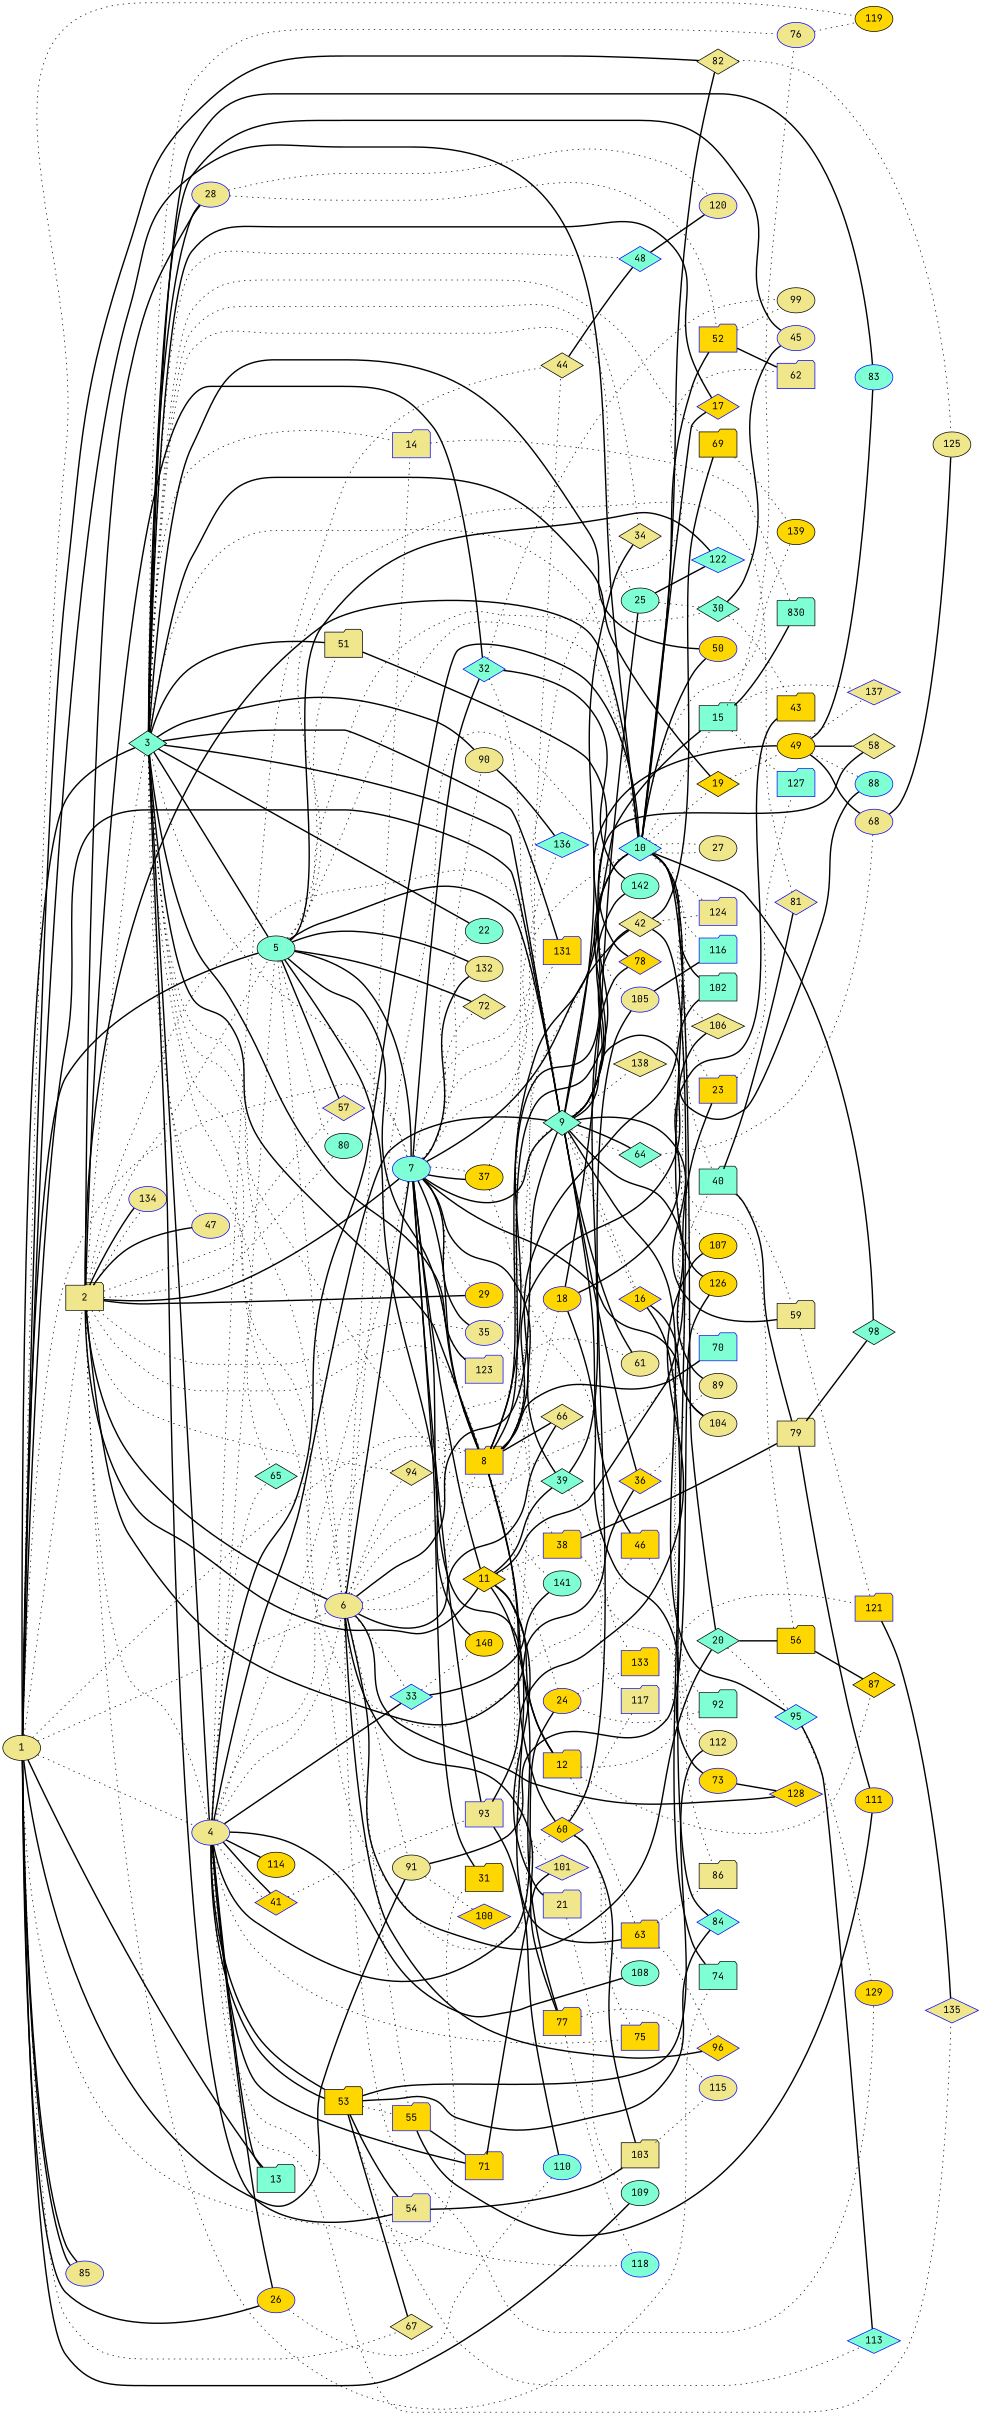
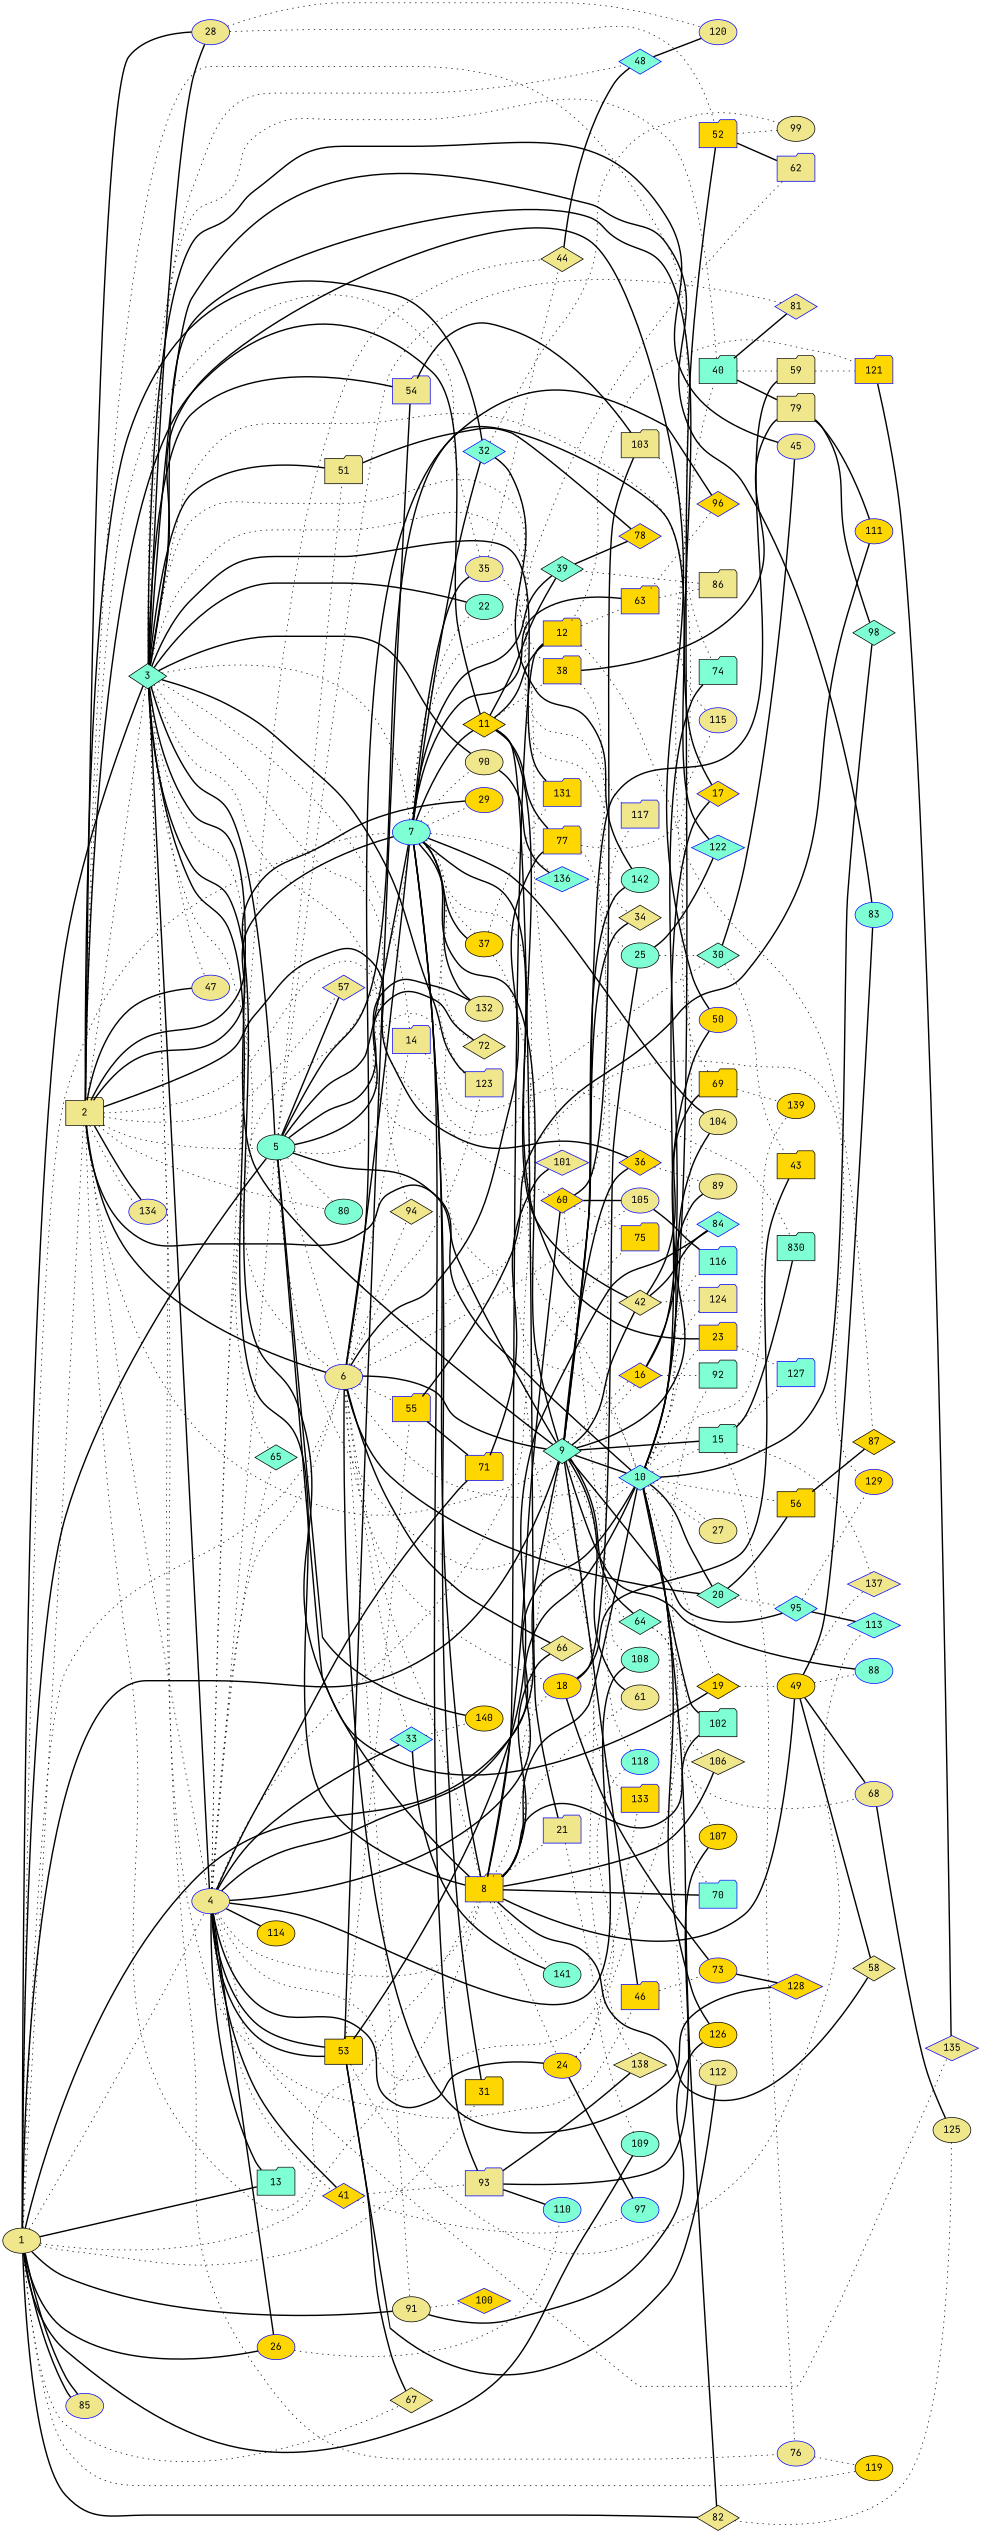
edge "138" -- "93": added
node "97": added
